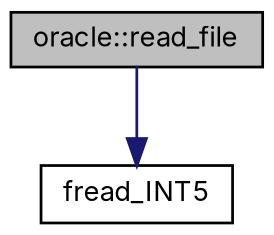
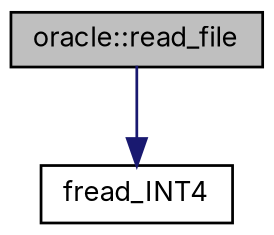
node "fread_INT5": label "fread_INT5" -> "fread_INT4"
